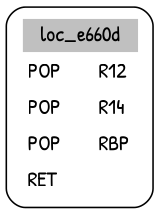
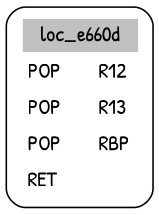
node "loc_e660d": text "POP        R14" -> "POP        R13"
